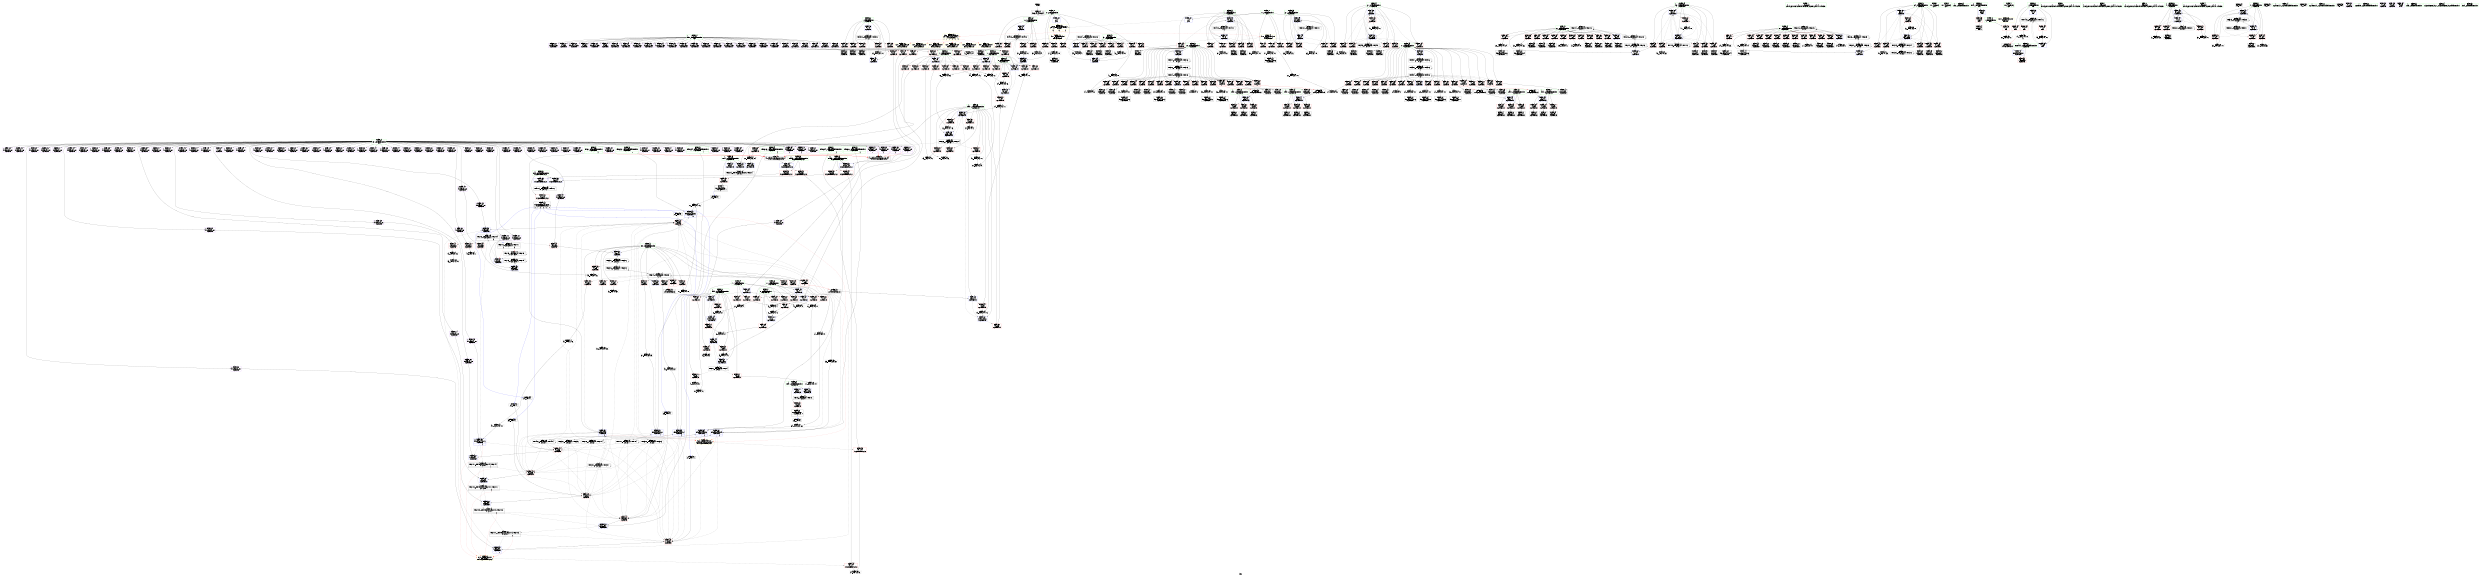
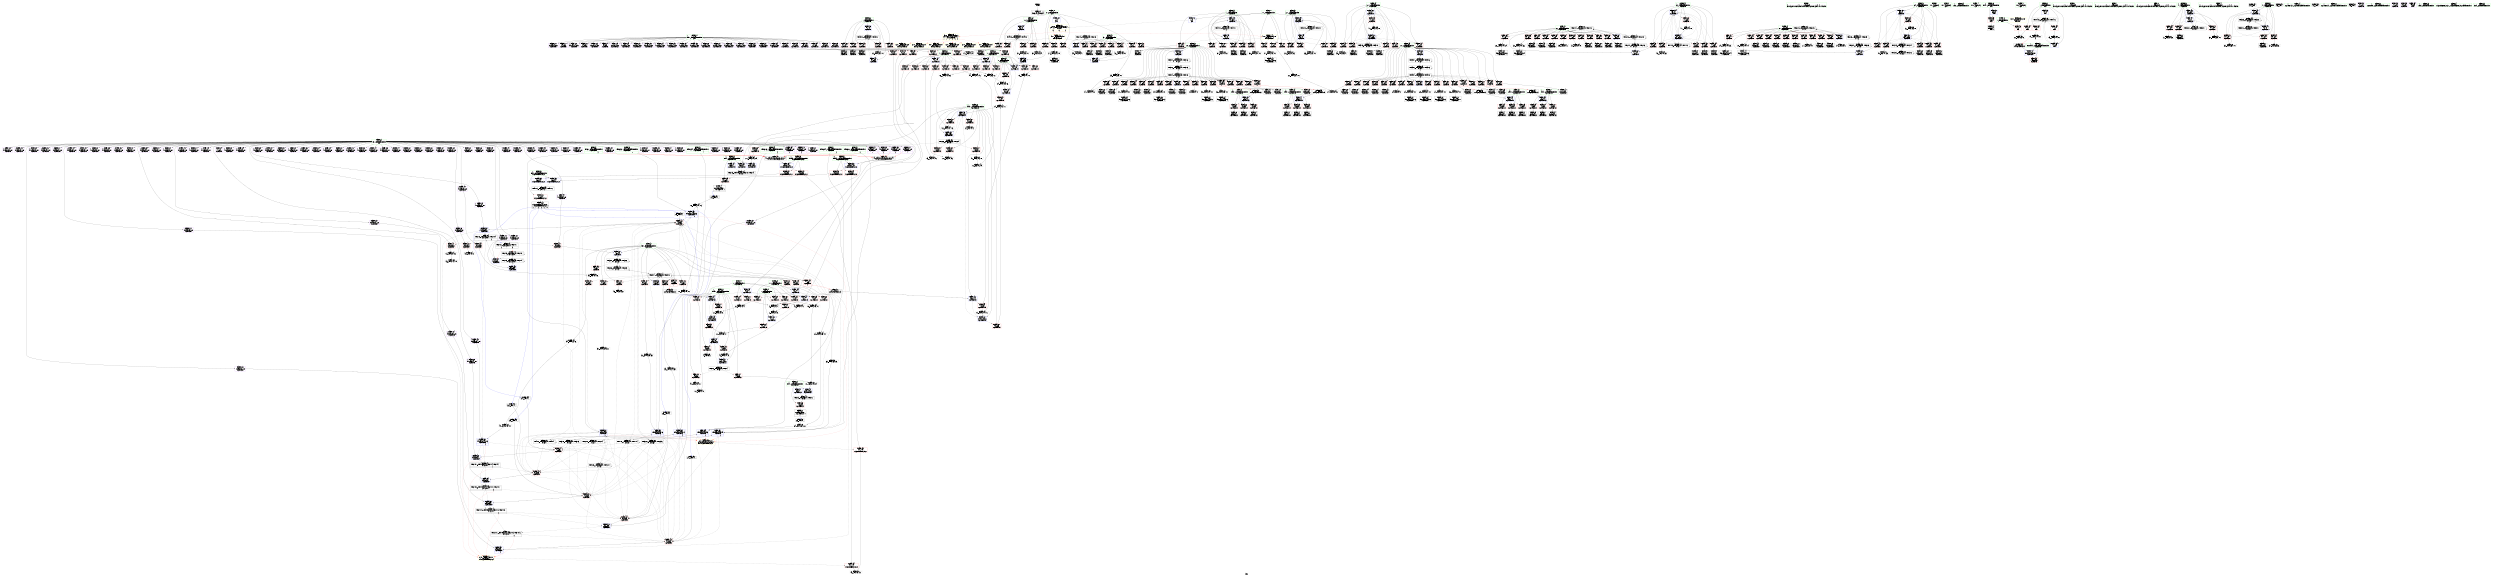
node "NodeID: 4": added
